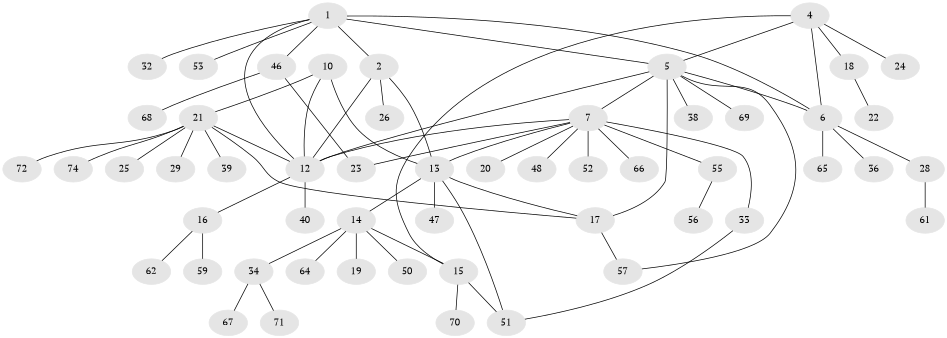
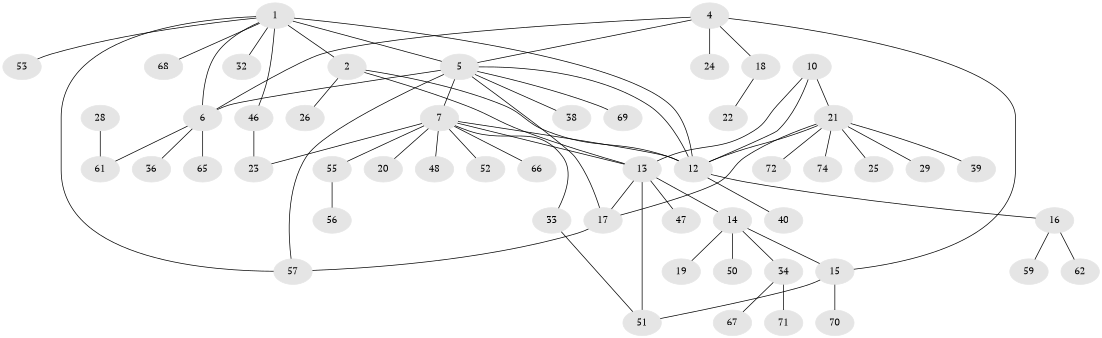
edge "46" -- "68": now "1" -- "68"
edge "6" -- "28": now "6" -- "61"
edge "1" -- "57": added
node "64": removed
